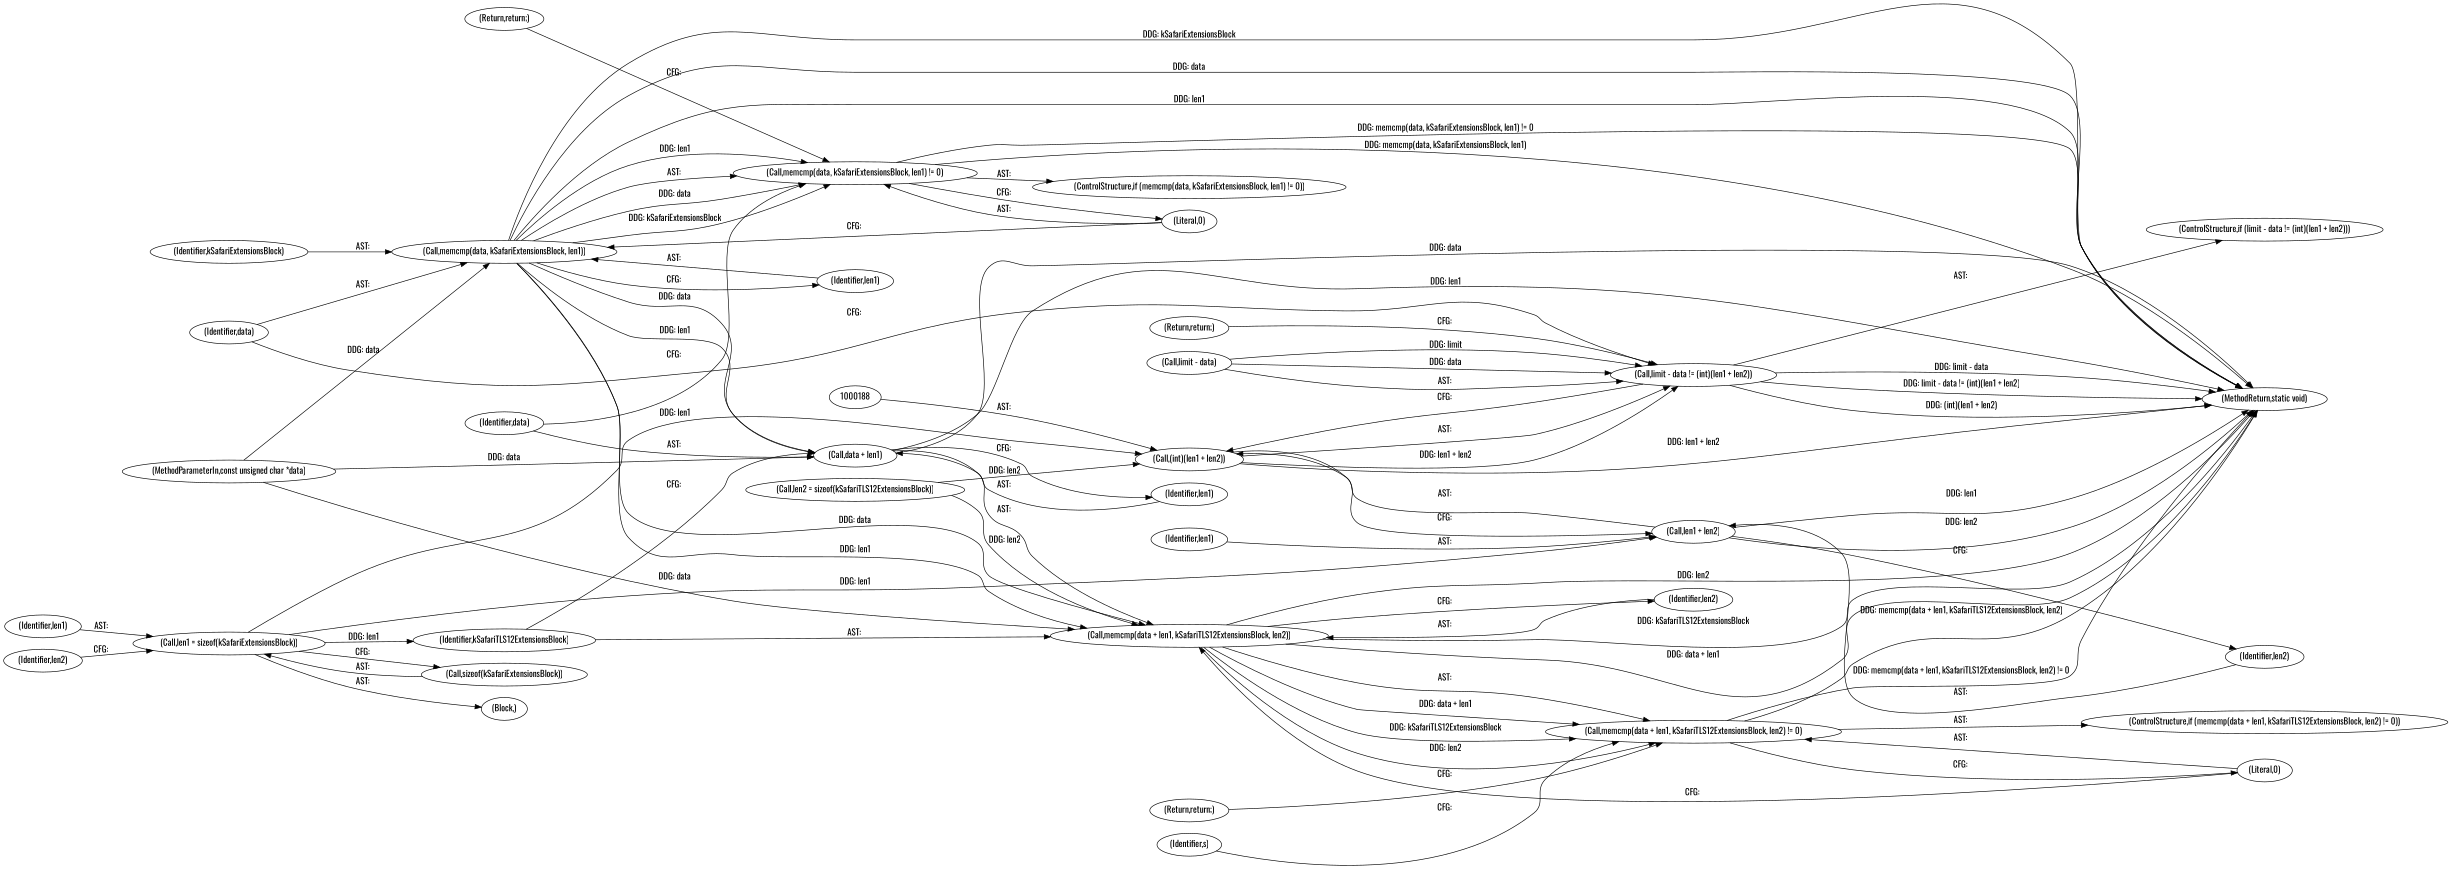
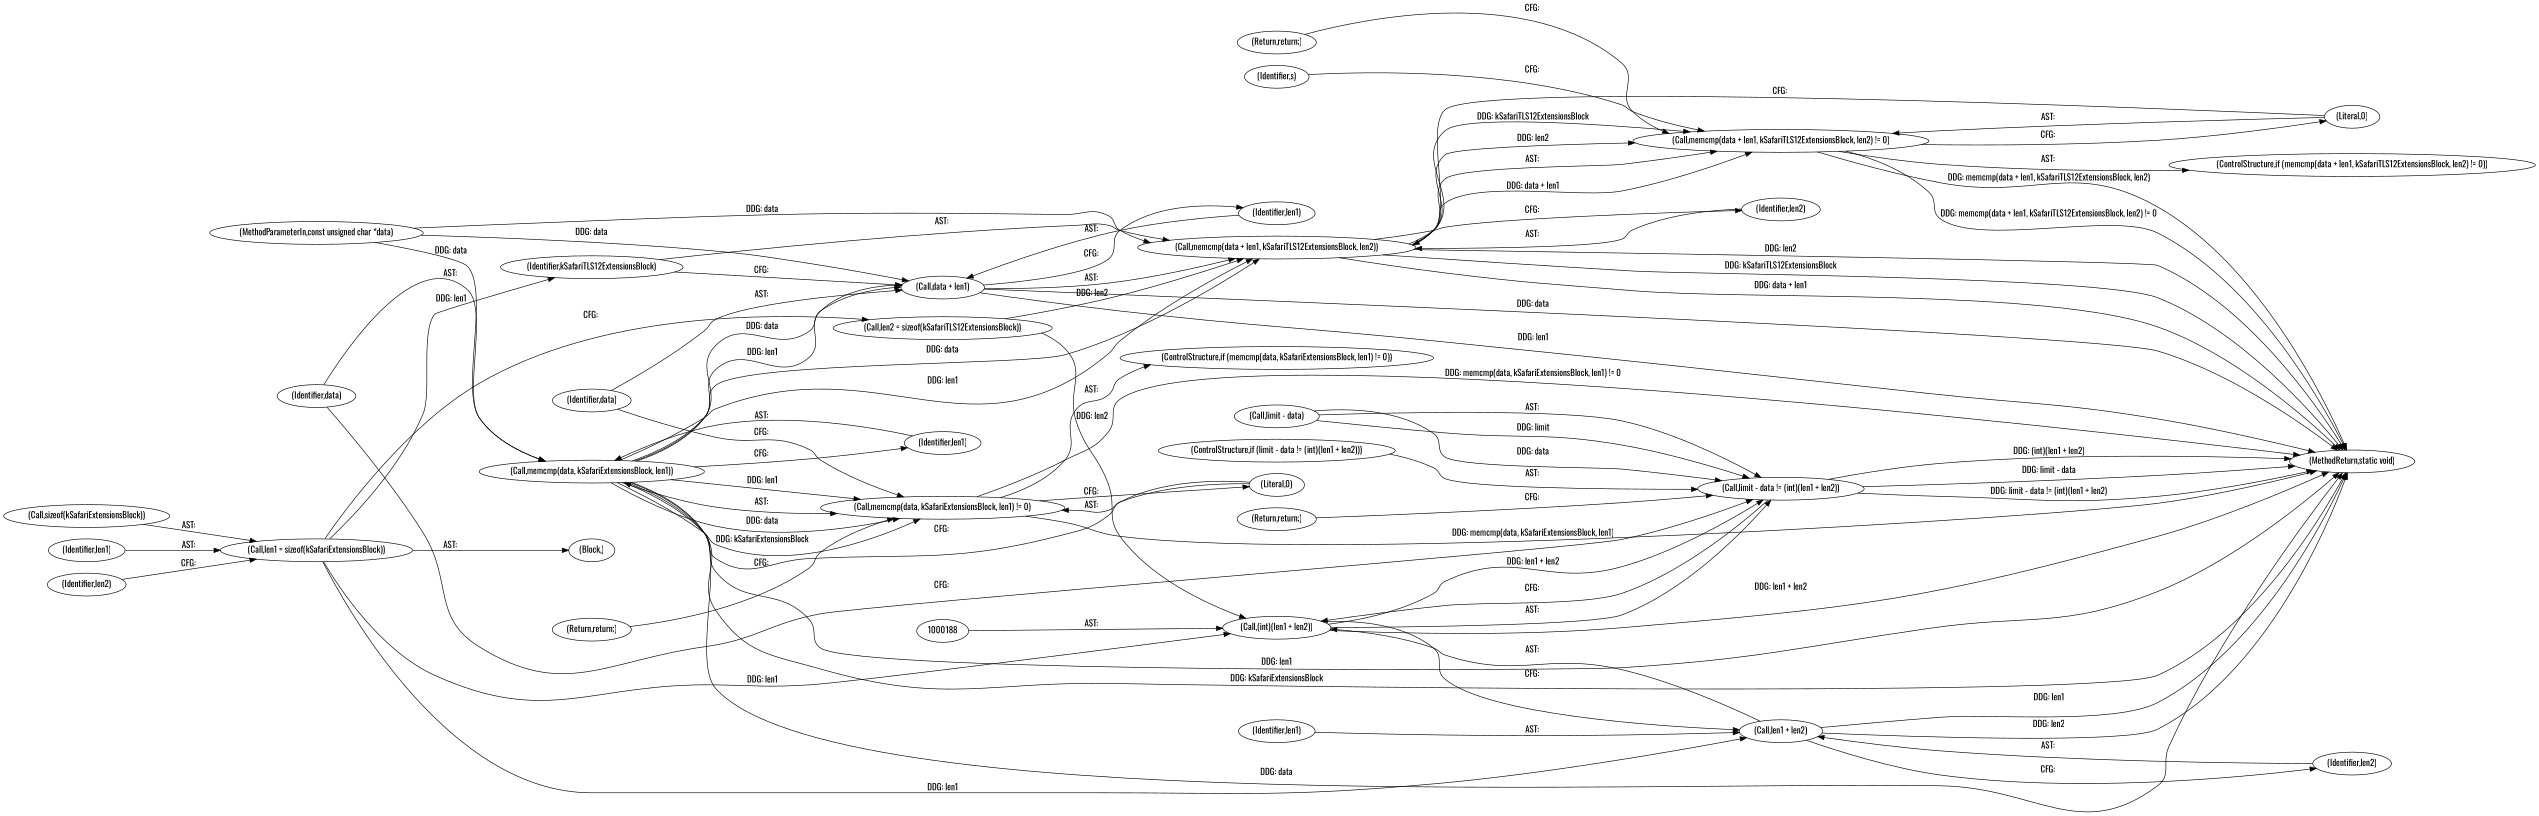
node "(Identifier,kSafariExtensionsBlock)": removed
edge "(Call,limit - data != (int)(len1 + len2))" -> "(ControlStructure,if (limit - data != (int)(len1 + len2)))": reversed
edge "(Call,len1 = sizeof(kSafariExtensionsBlock))" -> "(Call,sizeof(kSafariExtensionsBlock))": now "(Call,len1 = sizeof(kSafariExtensionsBlock))" -> "(Call,len2 = sizeof(kSafariTLS12ExtensionsBlock))"
